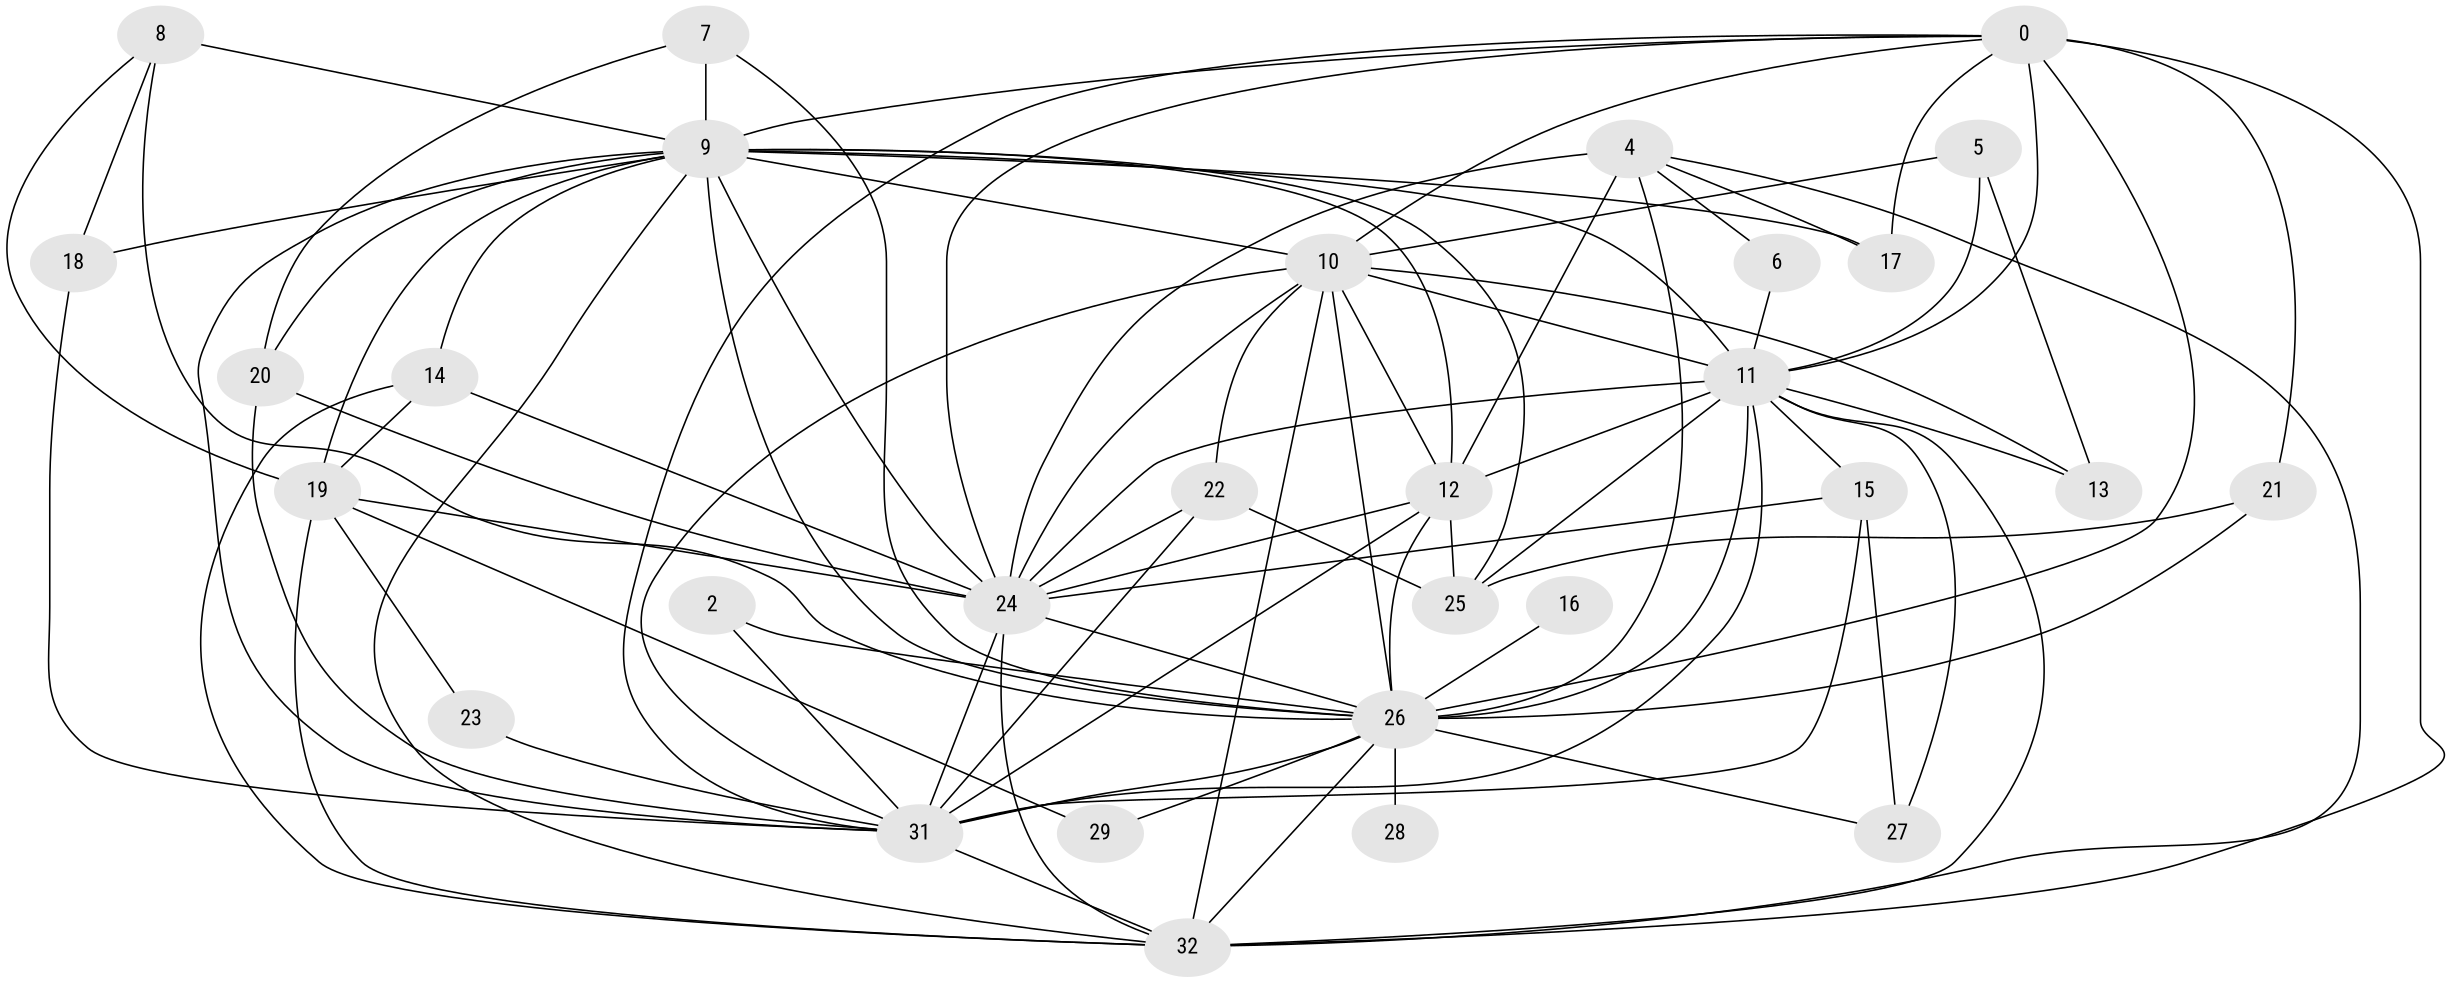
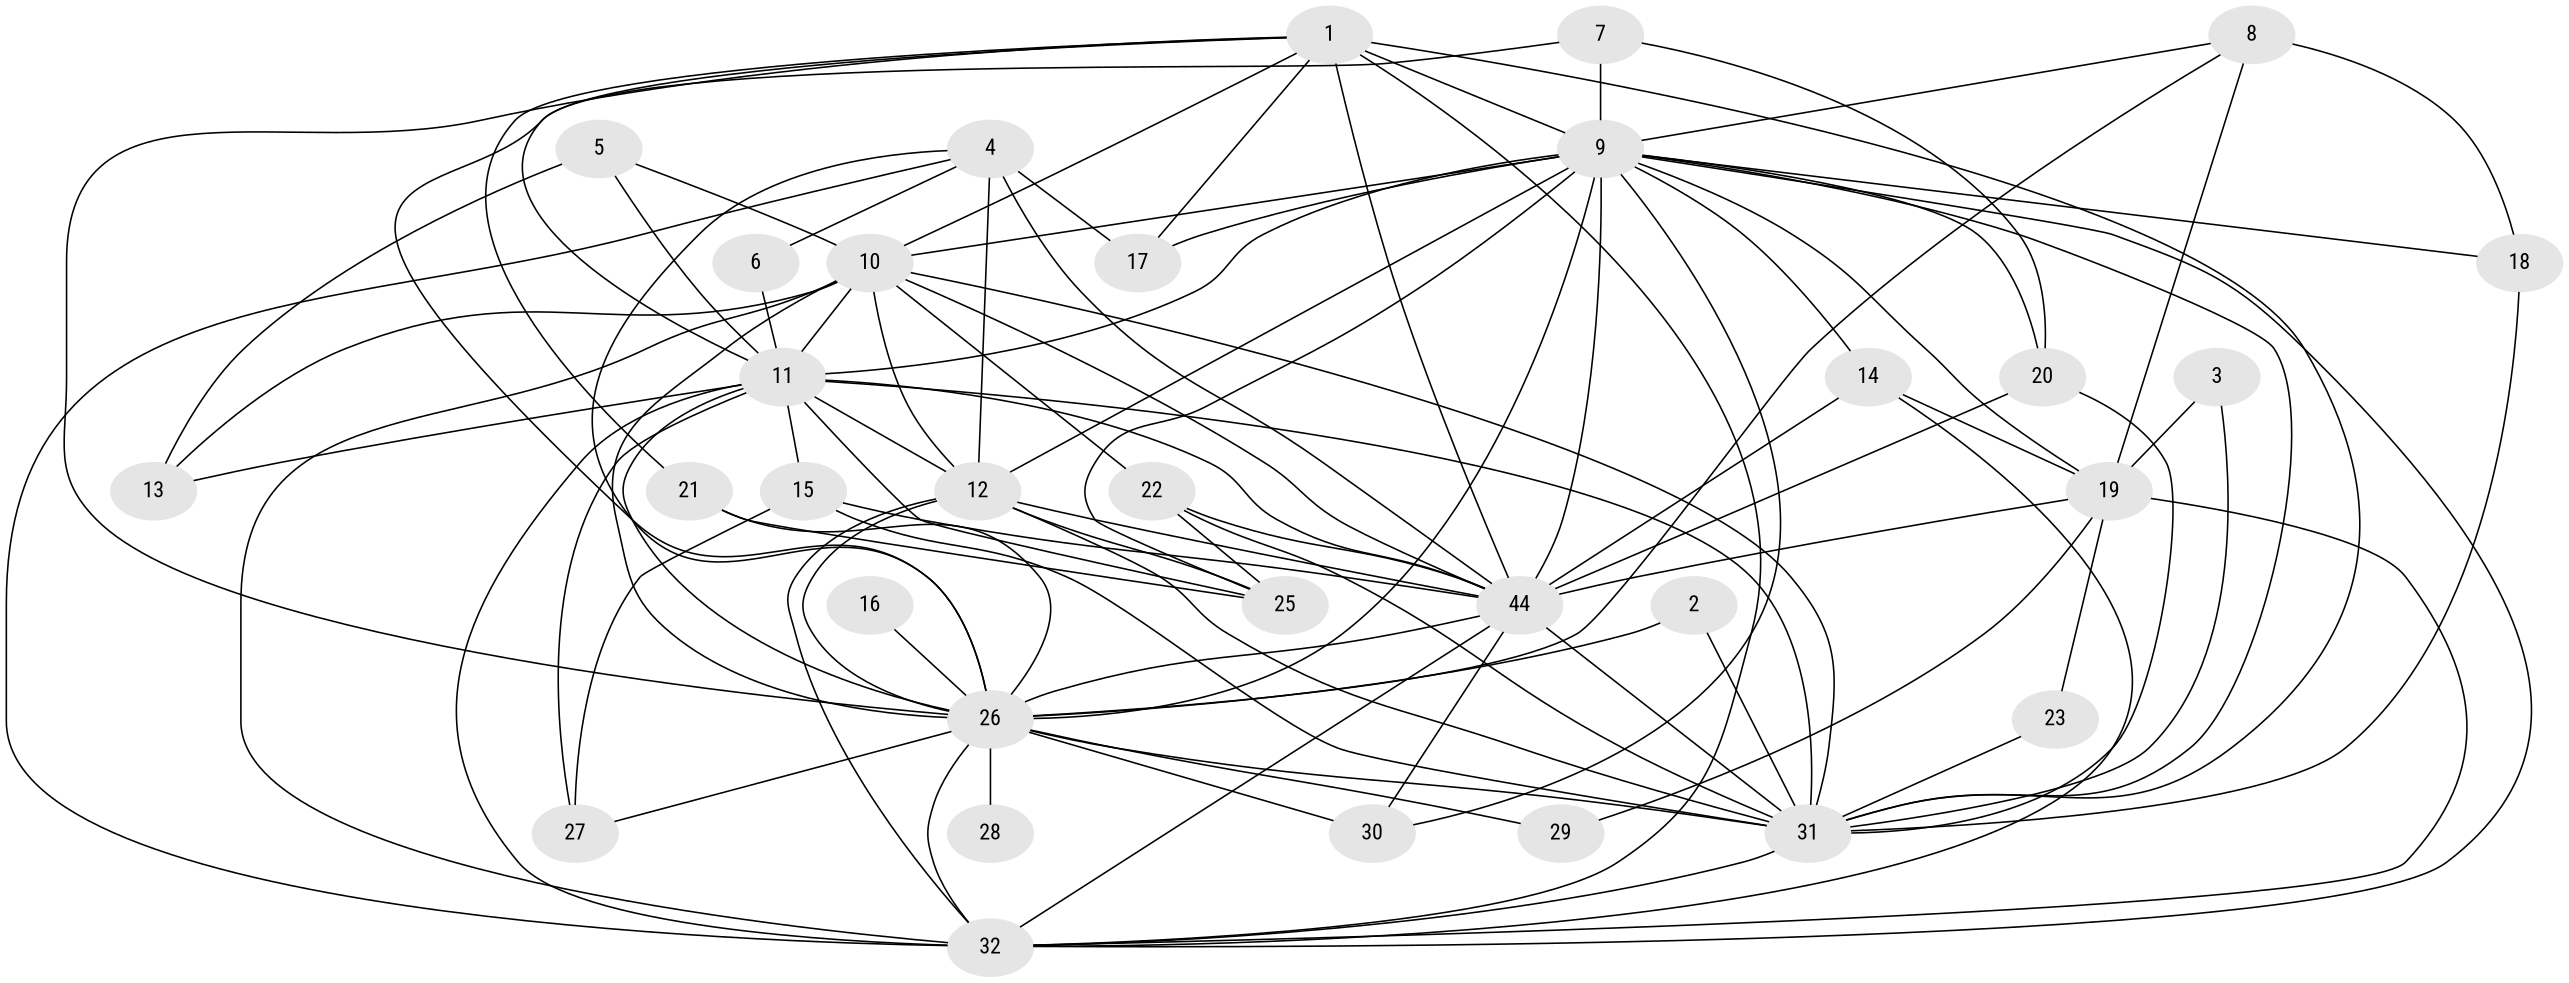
node "0": label "0" -> "1"
node "3": added
node "24": label "24" -> "44"
edge "12" -- "32": added
node "30": added
